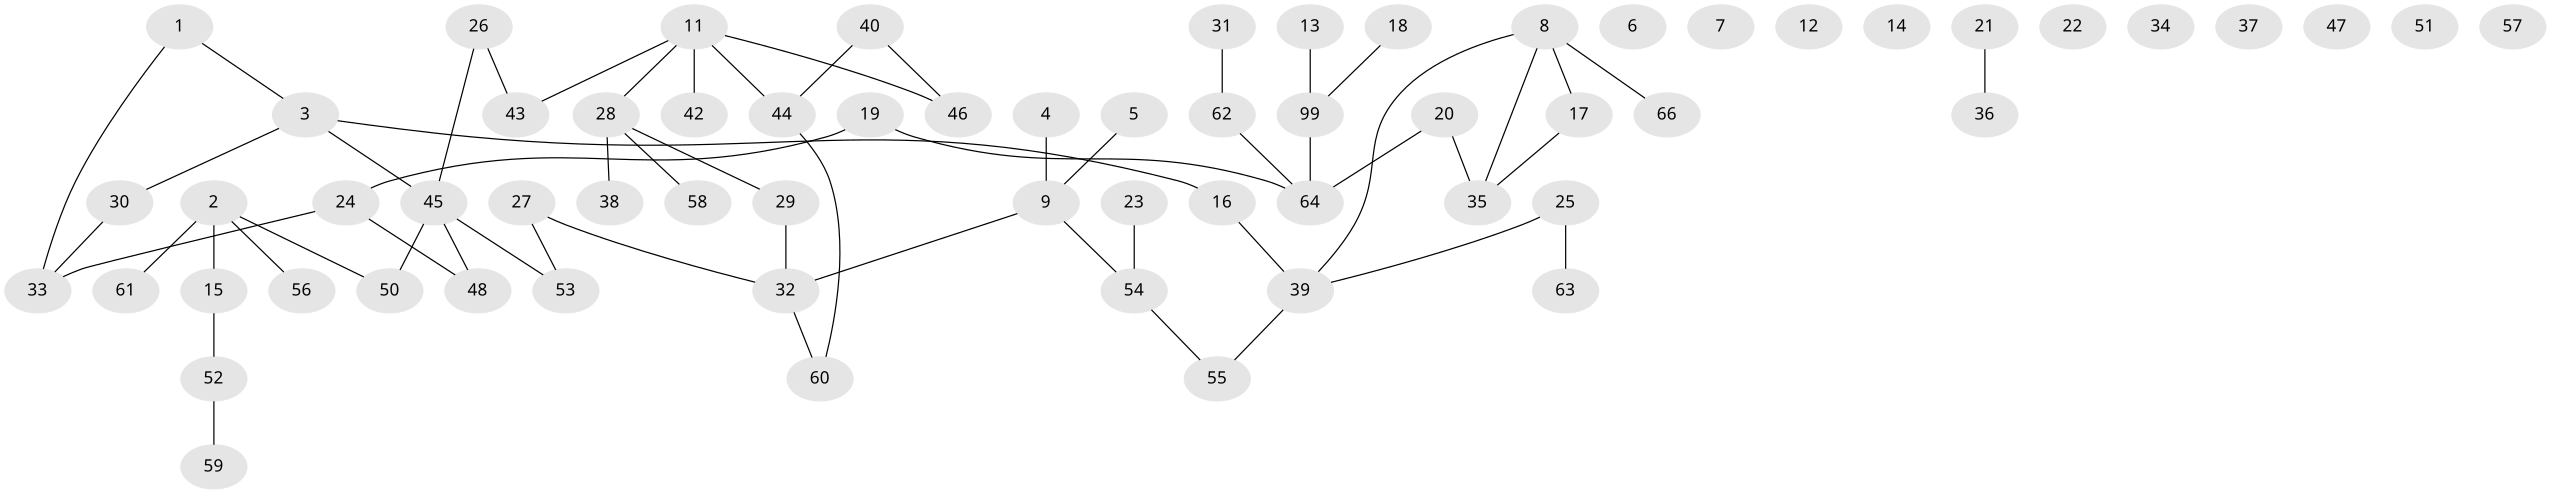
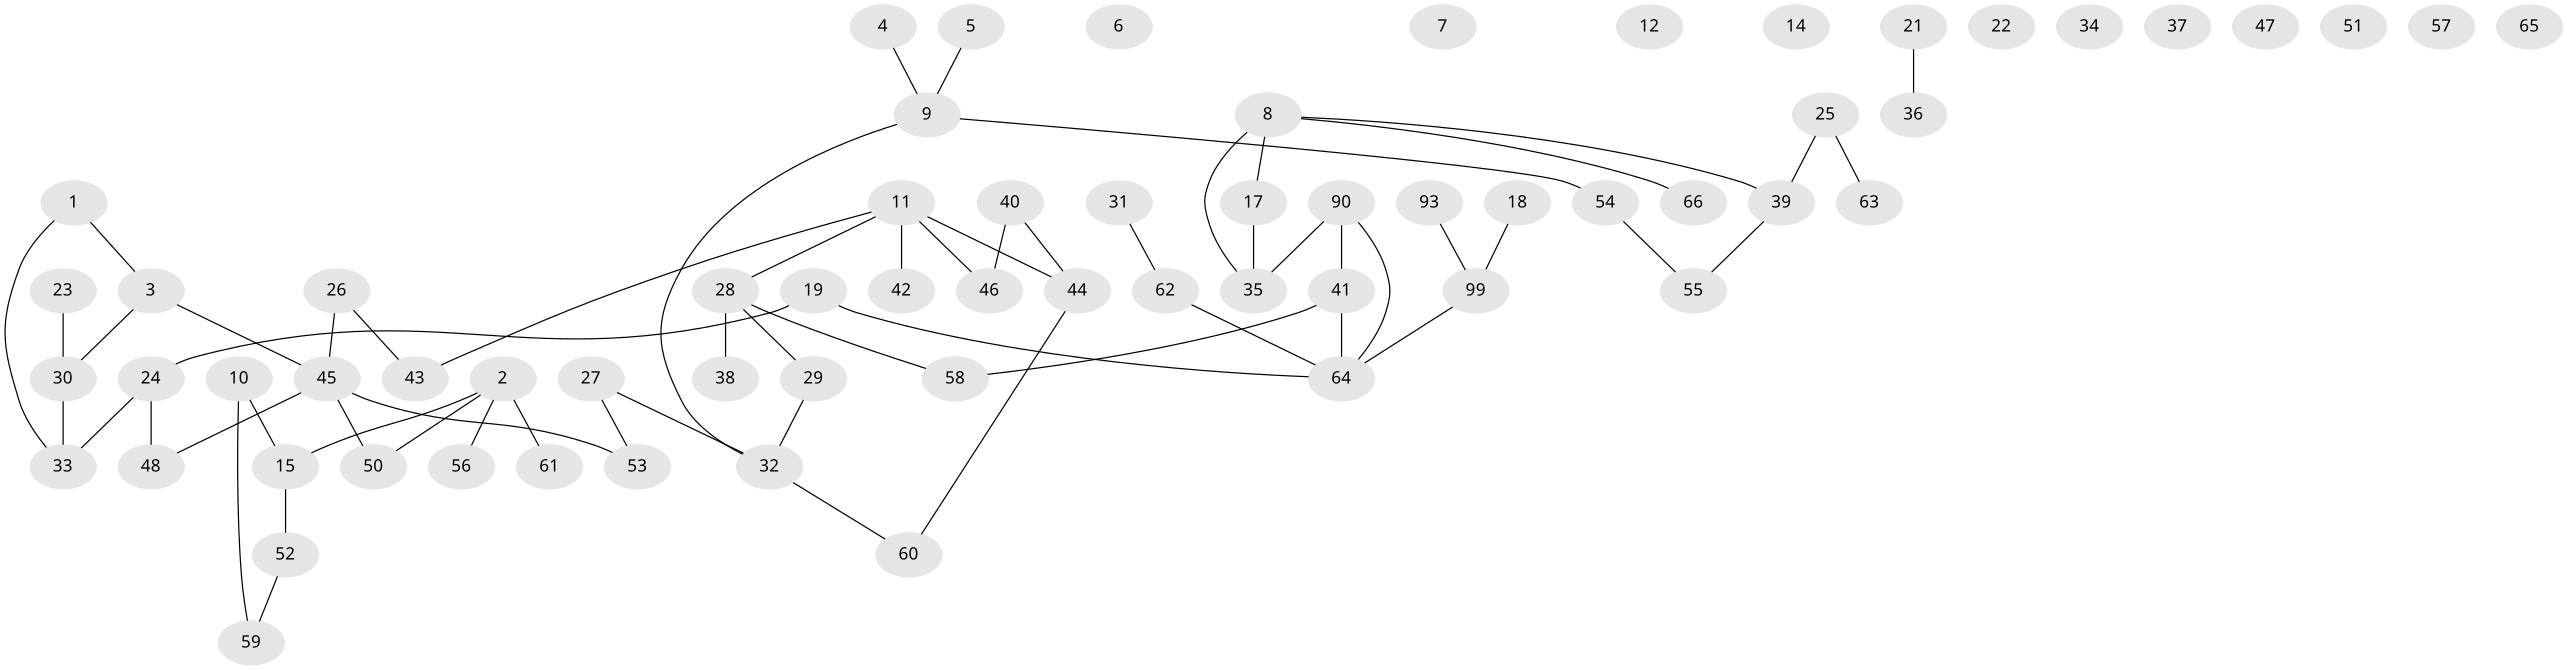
node "13": label "13" -> "93"
node "65": added
node "20": label "20" -> "90"
node "16": removed
edge "23" -- "54": now "23" -- "30"
node "41": added
node "10": added
